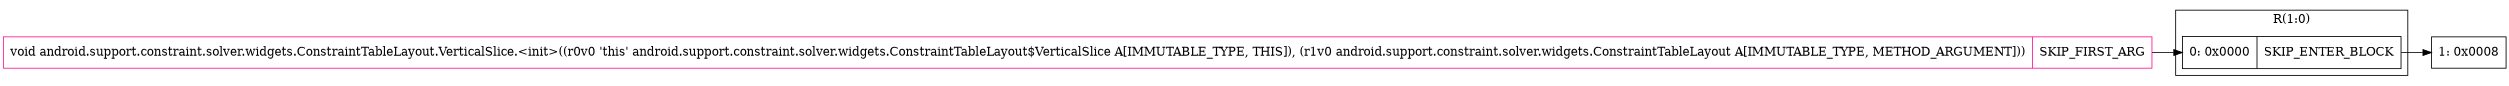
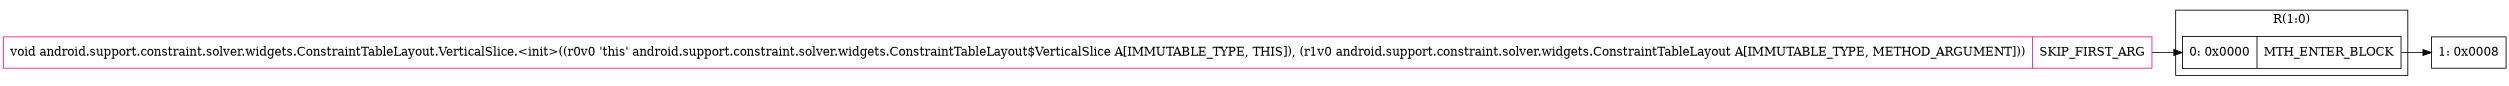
node "0: 0x0000": text "SKIP_ENTER_BLOCK" -> "MTH_ENTER_BLOCK"
